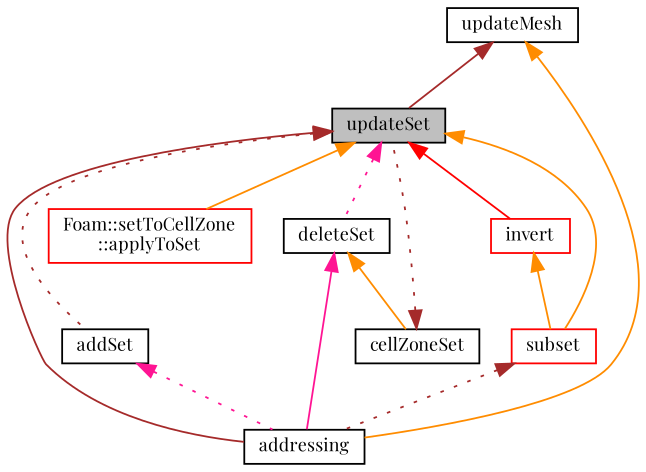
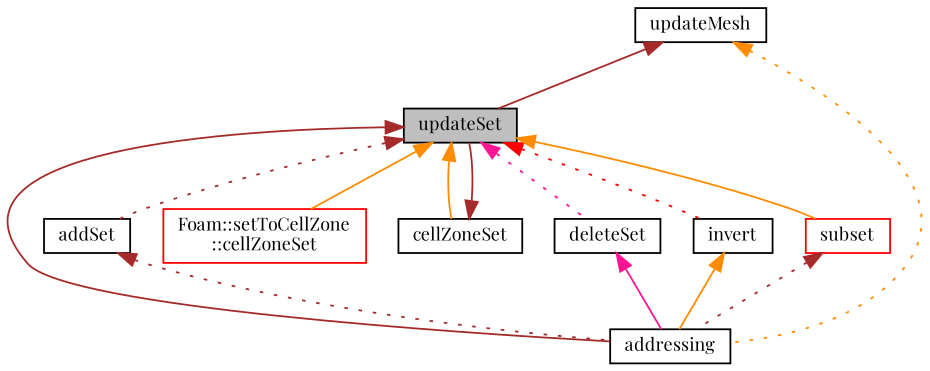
edge "invert" -> "updateSet": style solid -> dotted
edge "updateSet" -> "cellZoneSet": style dotted -> solid
node "Foam::setToCellZone ::applyToSet": label "Foam::setToCellZone ::applyToSet" -> "Foam::setToCellZone ::cellZoneSet"
node "invert": color red -> black
edge "cellZoneSet" -> "deleteSet": now "cellZoneSet" -> "updateSet"
edge "subset" -> "invert": now "addressing" -> "invert"
edge "addressing" -> "updateMesh": style solid -> dotted
edge "addressing" -> "addSet": color deeppink -> brown
